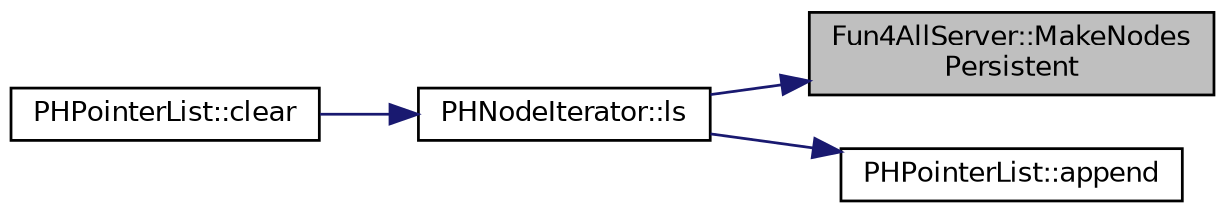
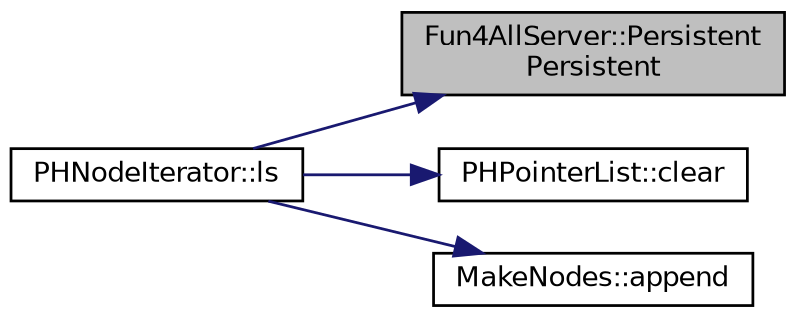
node "Fun4AllServer::MakeNodes Persistent": label "Fun4AllServer::MakeNodes Persistent" -> "Fun4AllServer::Persistent Persistent"
edge "PHPointerList::clear" -> "PHNodeIterator::ls": reversed
node "PHPointerList::append": label "PHPointerList::append" -> "MakeNodes::append"
